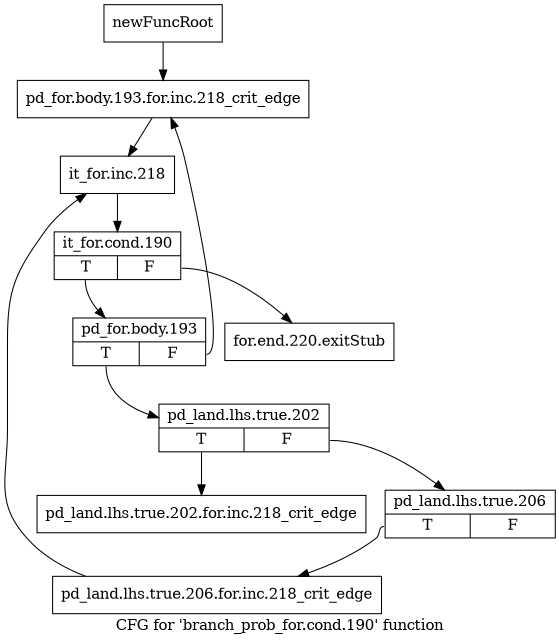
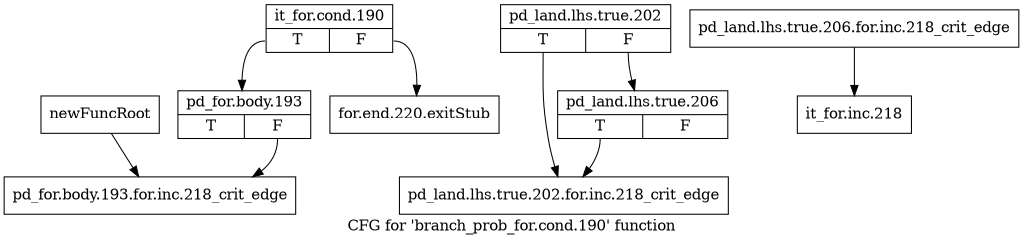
edge "pd_for.body.193.for.inc.218_crit_edge" -> "it_for.inc.218": removed
edge "it_for.inc.218" -> "it_for.cond.190": removed
edge "pd_for.body.193" -> "pd_land.lhs.true.202": removed
edge "pd_land.lhs.true.206" -> "pd_land.lhs.true.206.for.inc.218_crit_edge": now "pd_land.lhs.true.206" -> "pd_land.lhs.true.202.for.inc.218_crit_edge"
